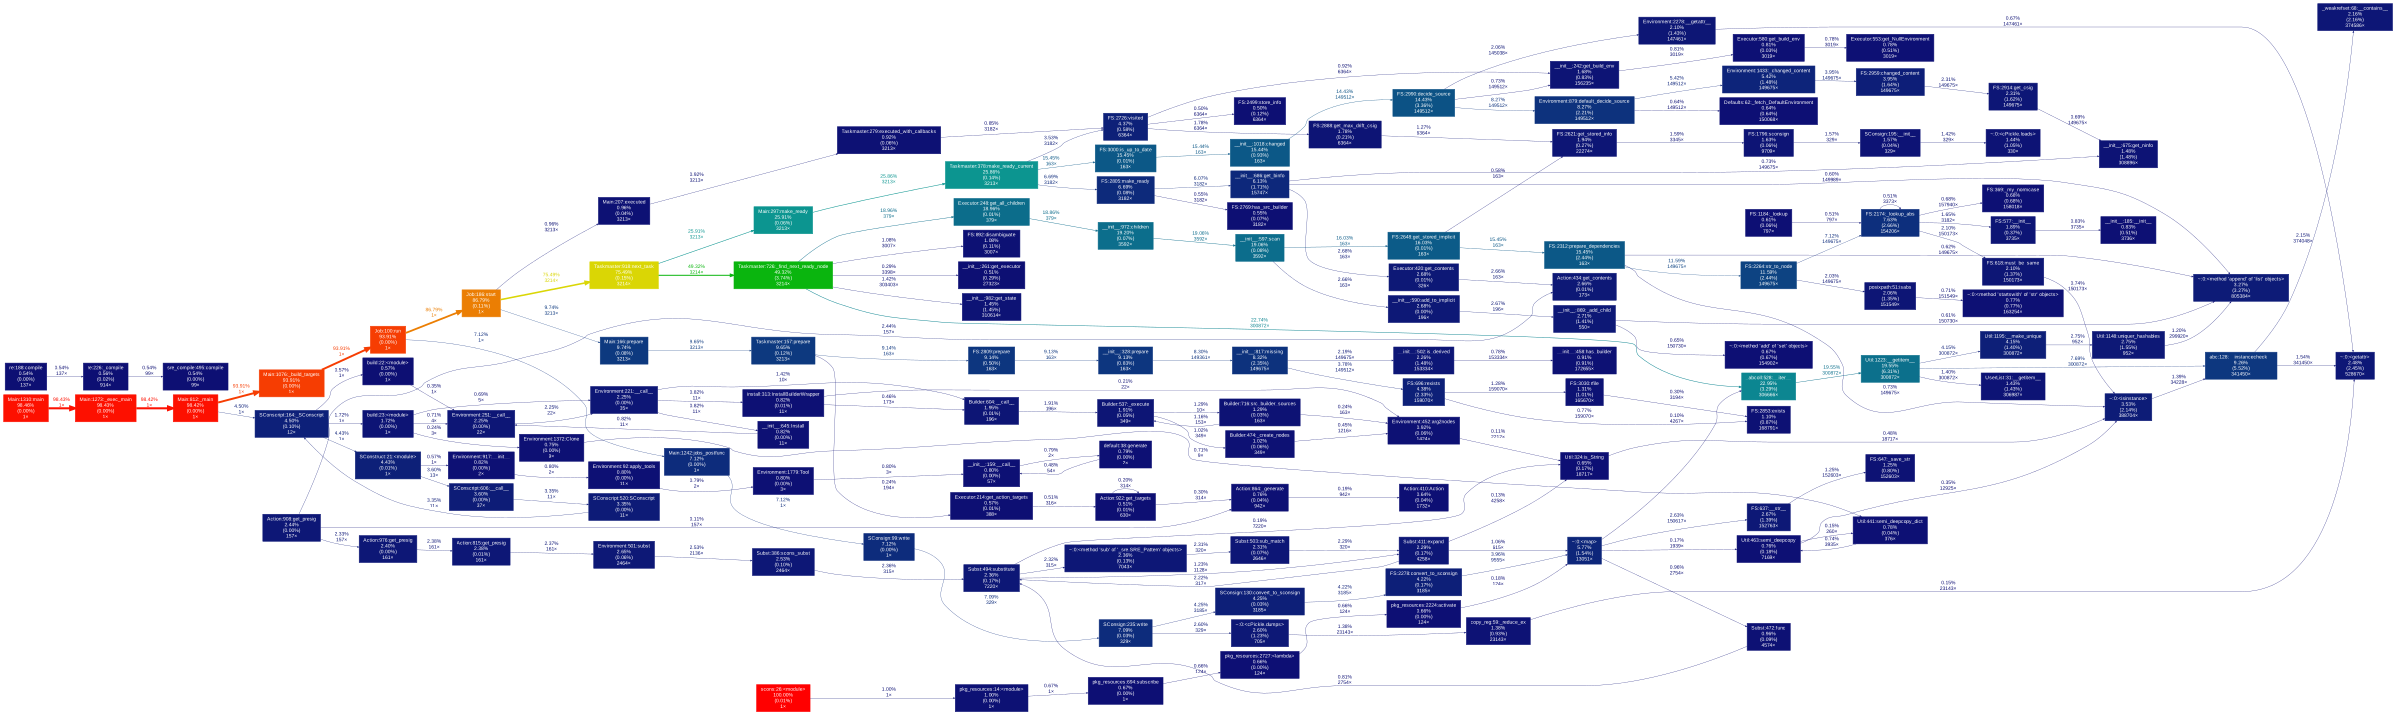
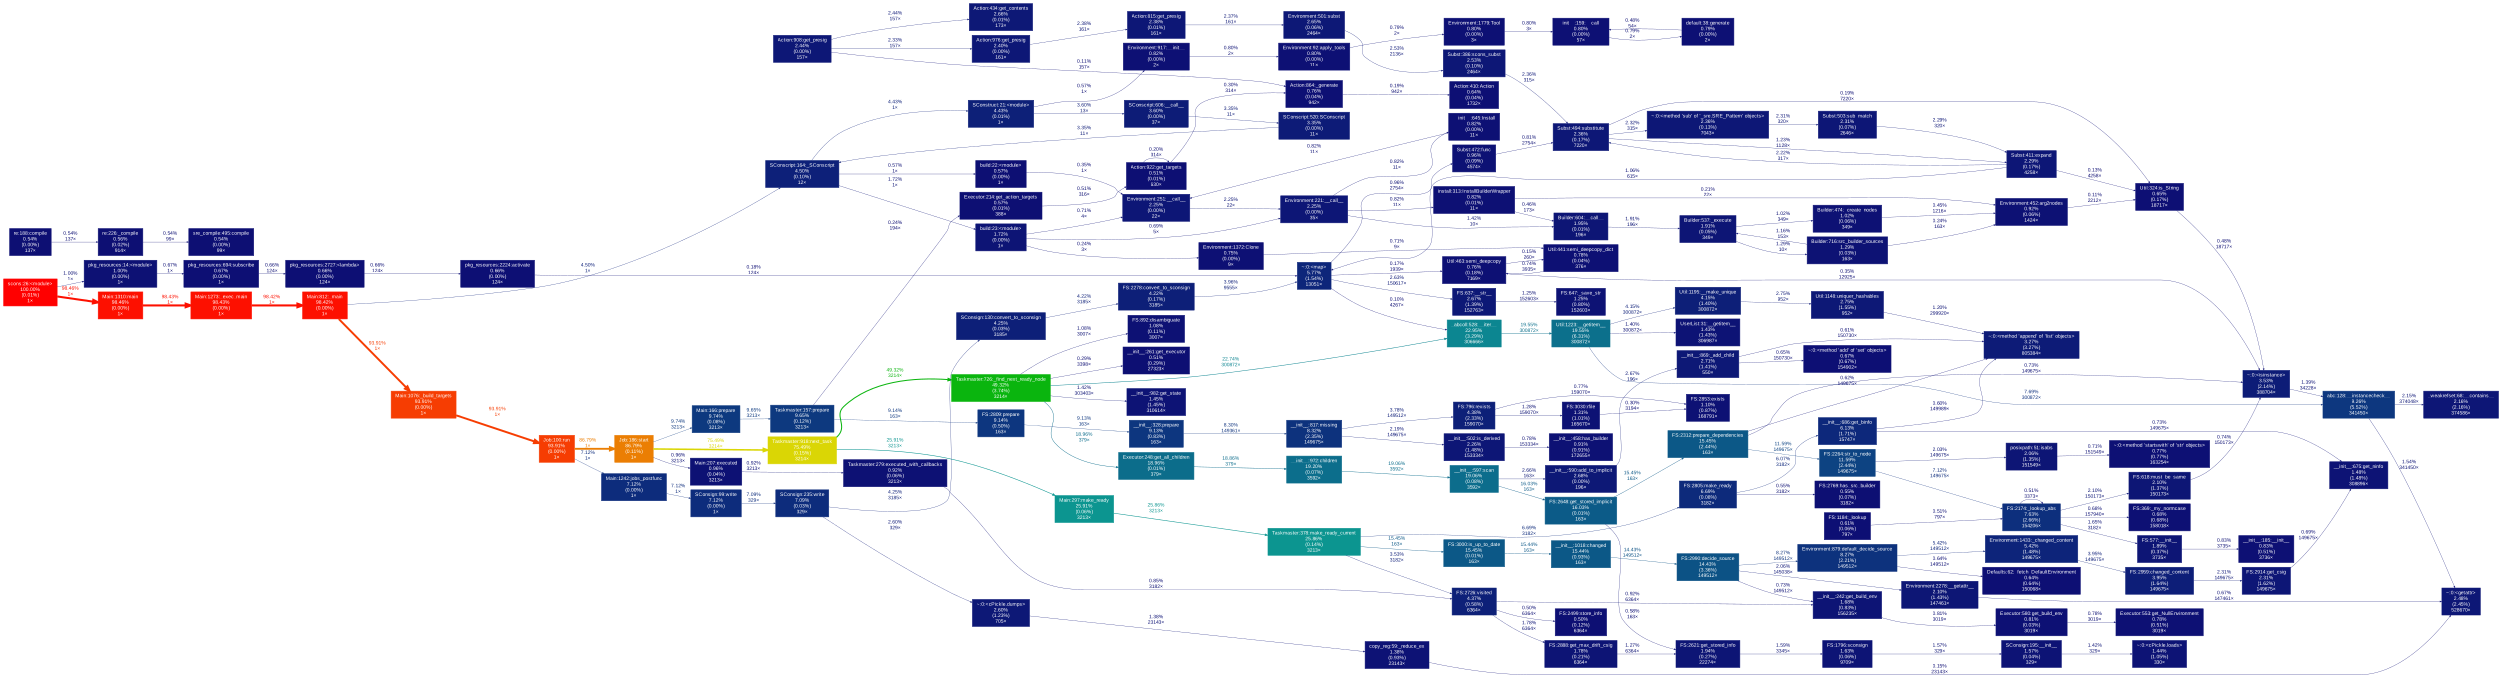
node "Executor:420:get_contents 2.68% (0.01%) 326×": removed
edge "scons:26:<module> 100.00% (0.01%) 1×" -> "Main:1310:main 98.46% (0.00%) 1×": added, label "98.46% 1×"
node "FS:696:rexists 4.38% (2.33%) 159070×": label "FS:696:rexists 4.38% (2.33%) 159070×" -> "FS:796:rexists 4.38% (2.33%) 159070×"
